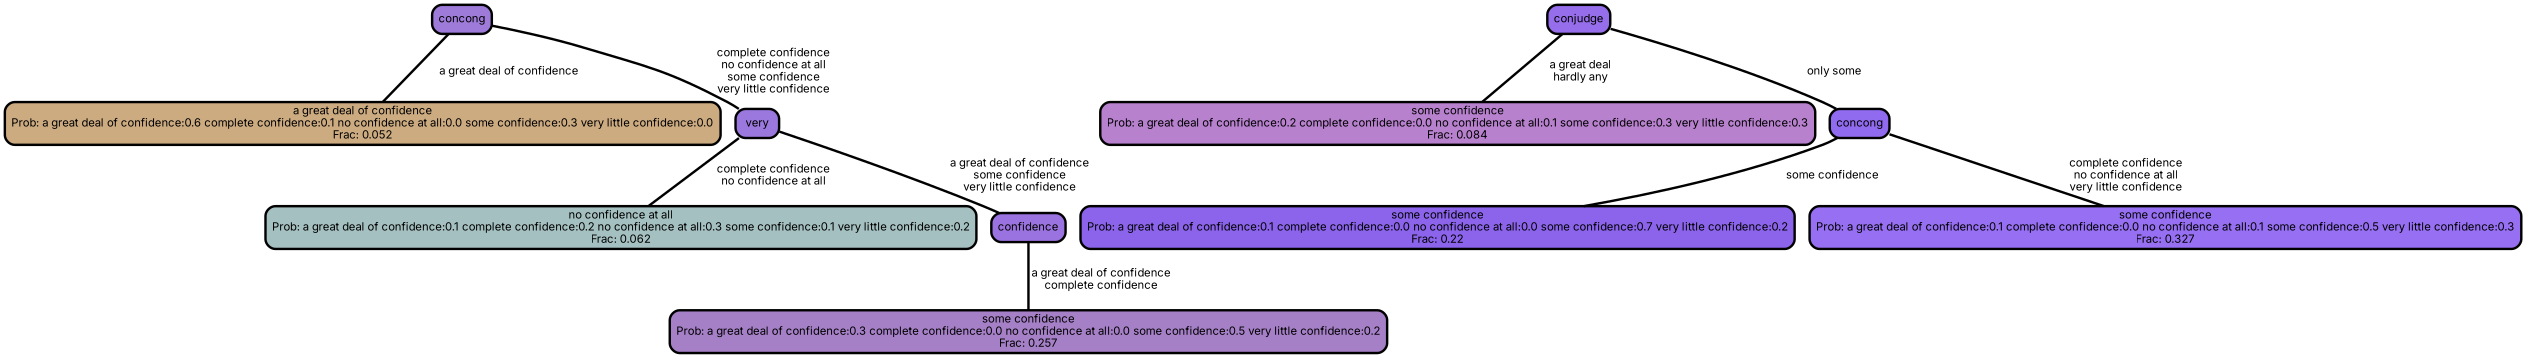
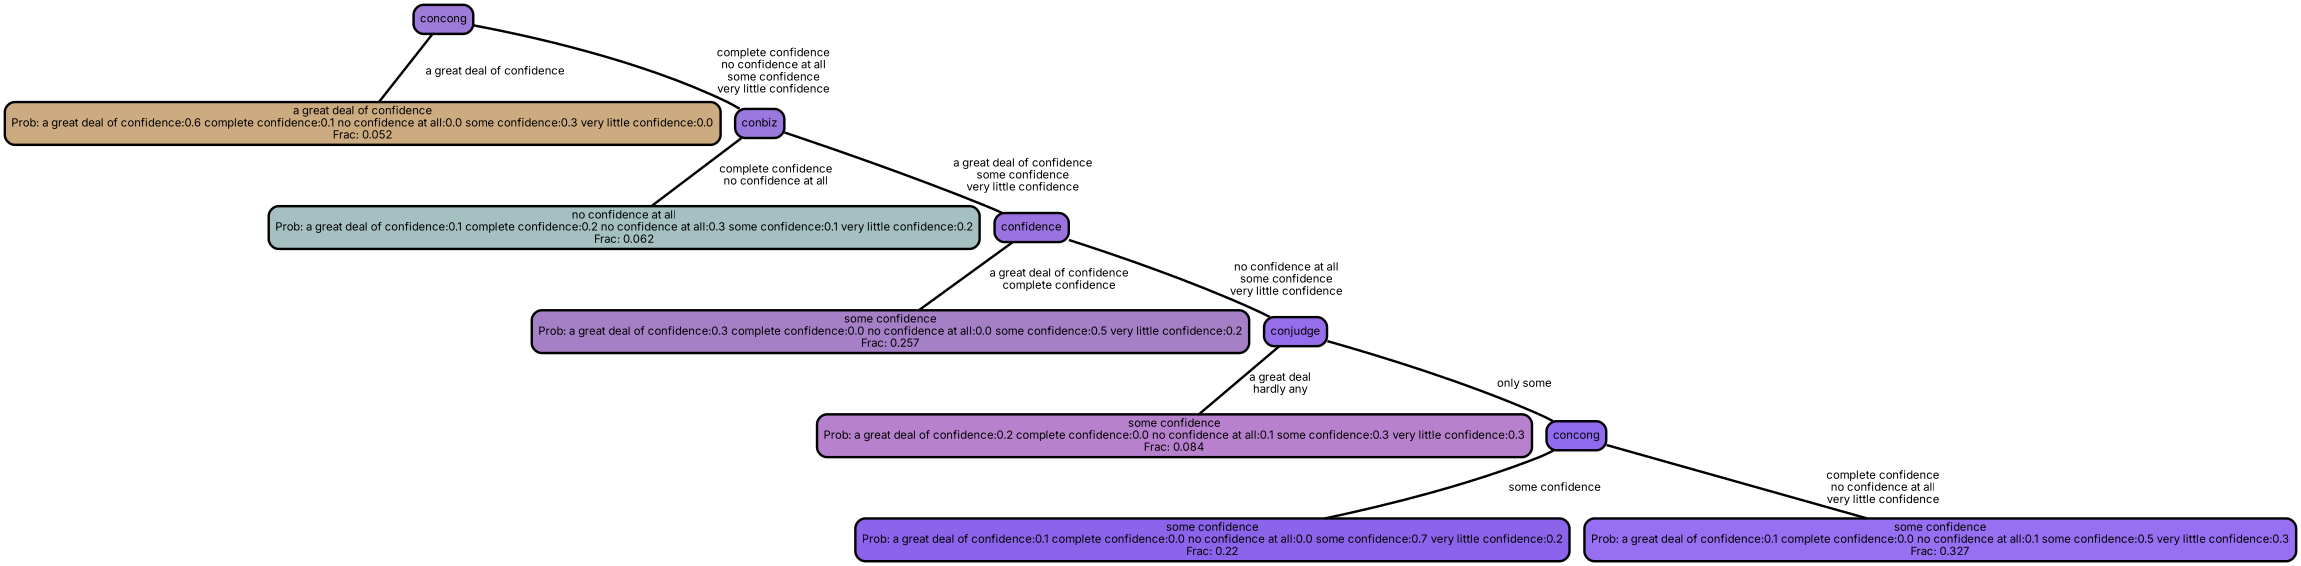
node "very": label "very" -> "conbiz"
edge "confidence" -- "conjudge": added, label "no confidence at all some confidence very little confidence"
